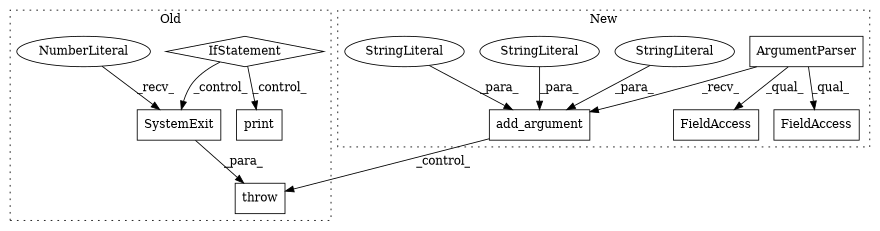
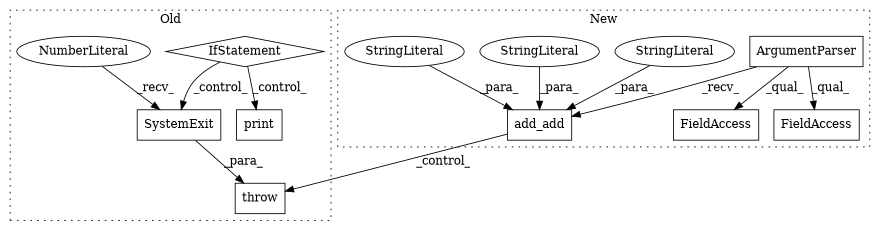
node "add_argument": label "add_argument" -> "add_add"
